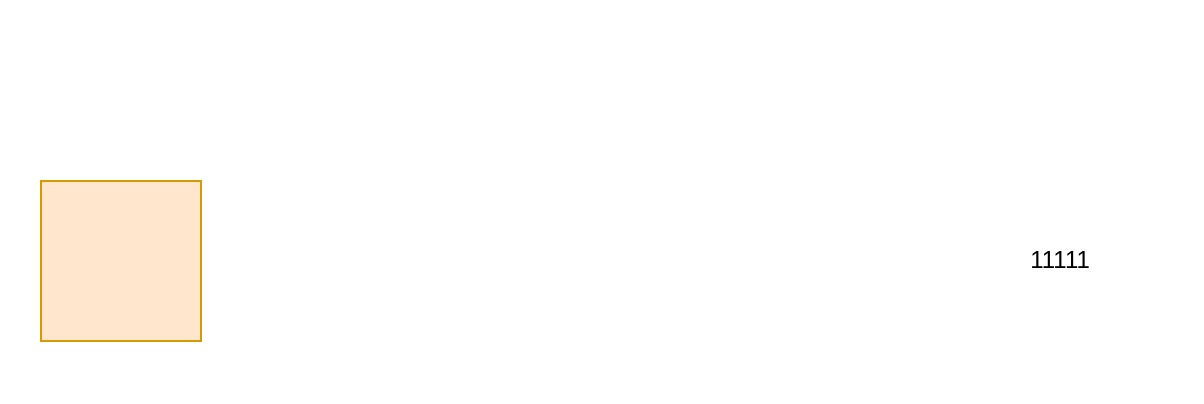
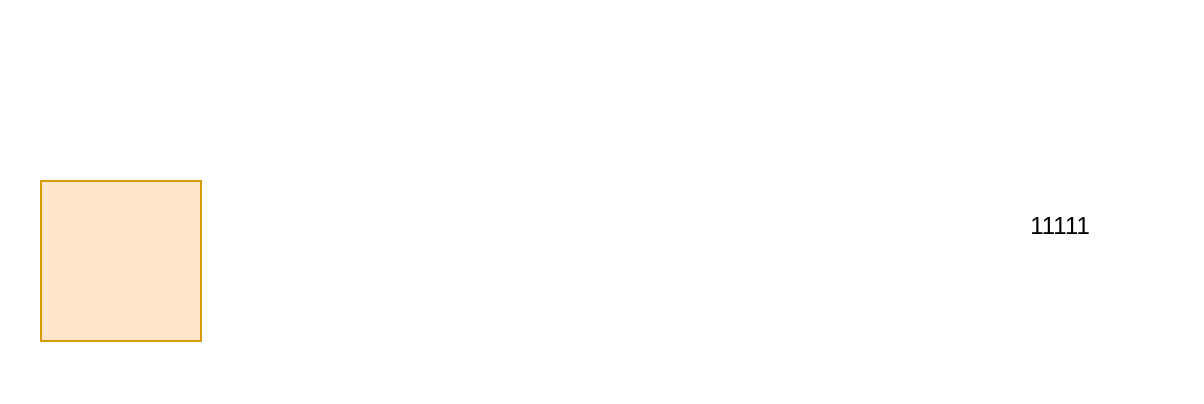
node "11111": size 200x200 -> 200x130
